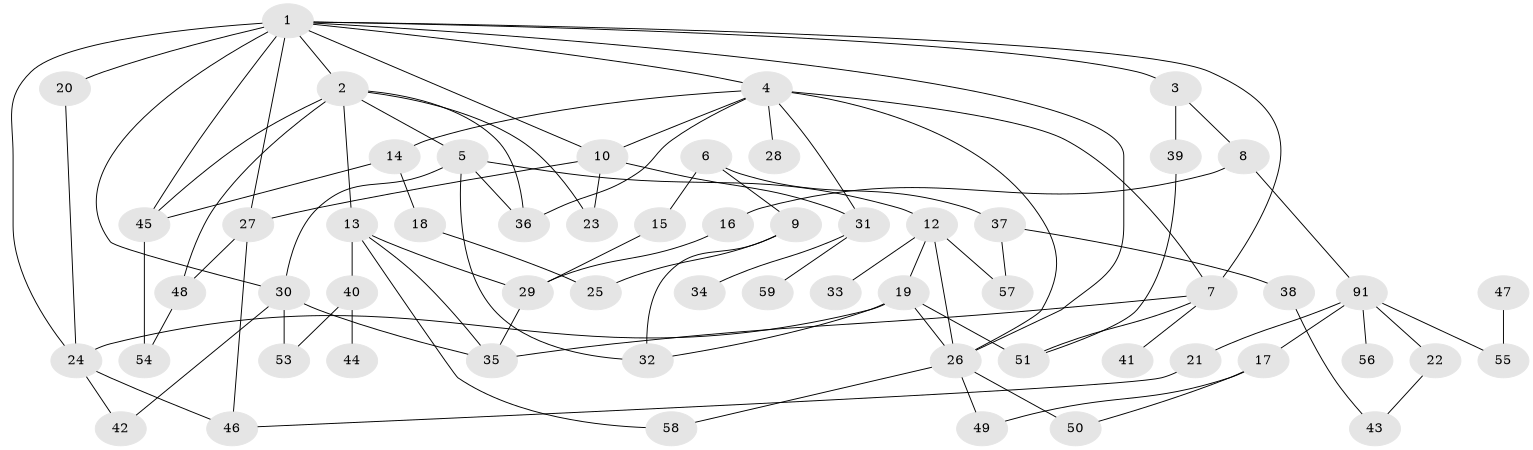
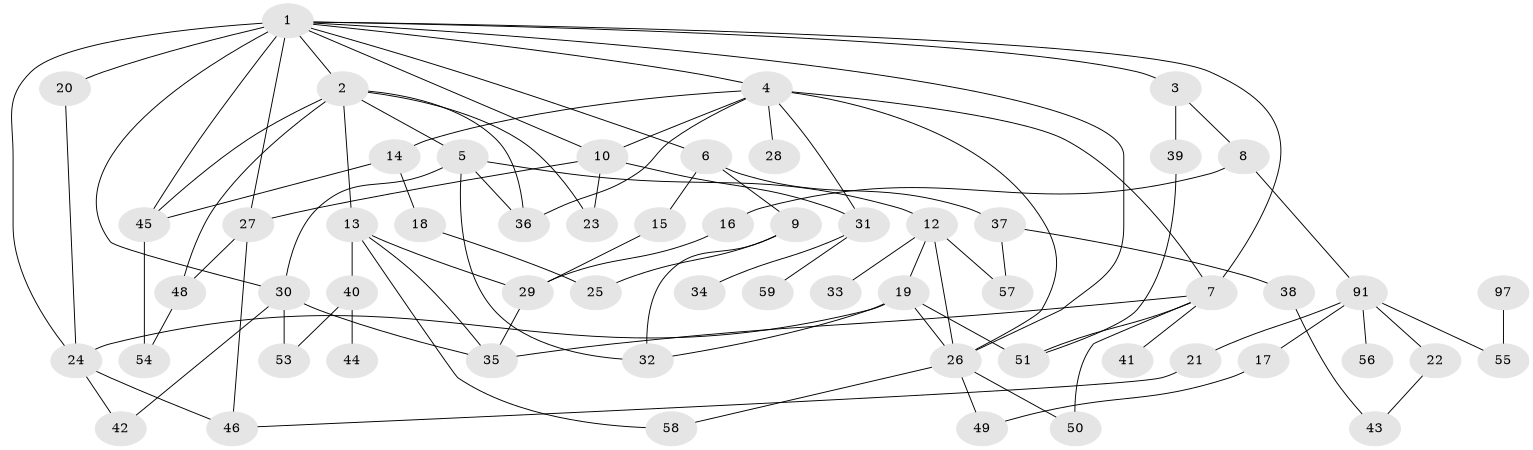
edge "1" -- "6": added
node "47": label "47" -> "97"
edge "17" -- "50": now "7" -- "50"
